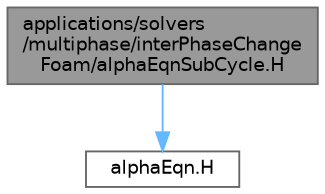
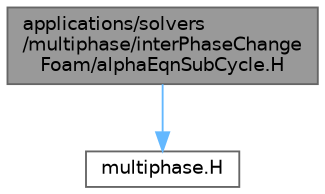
node "alphaEqn.H": label "alphaEqn.H" -> "multiphase.H"
